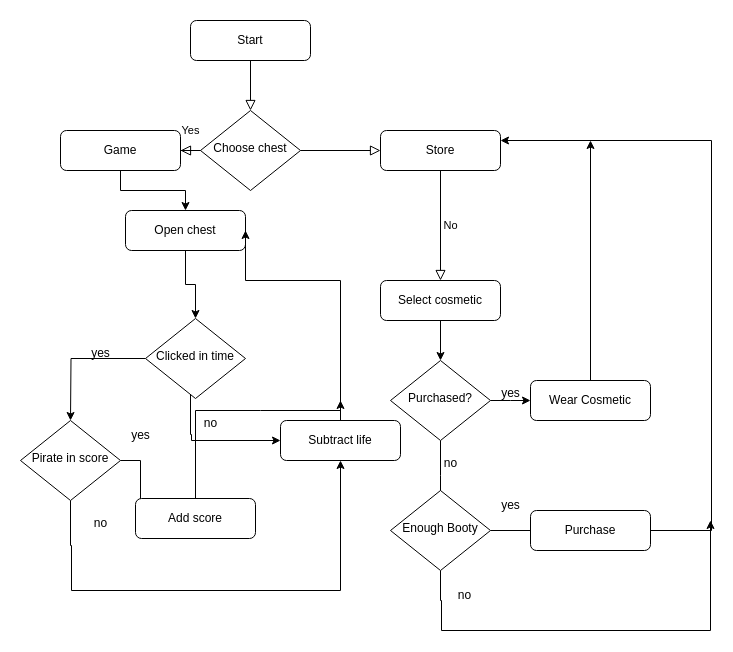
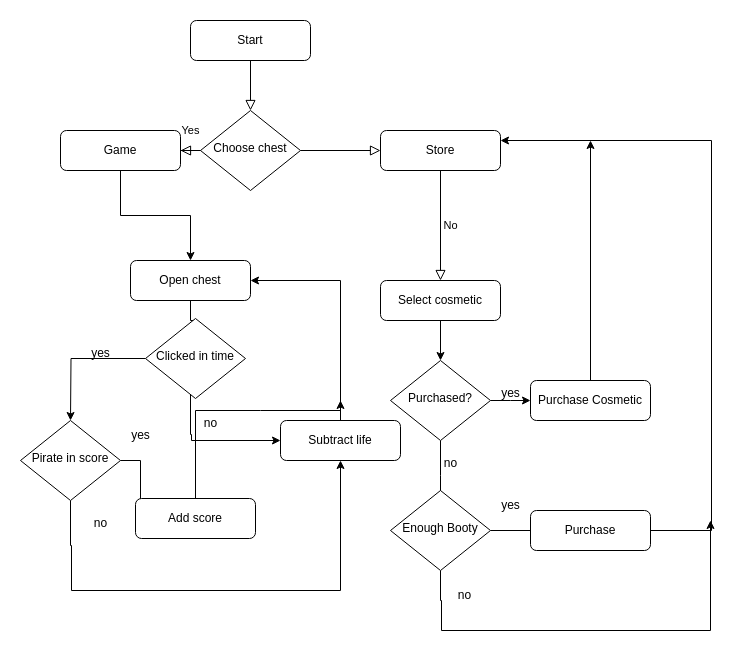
node "Open chest": moved (186, 231) -> (191, 281)
node "Wear Cosmetic": label "Wear Cosmetic" -> "Purchase Cosmetic"
